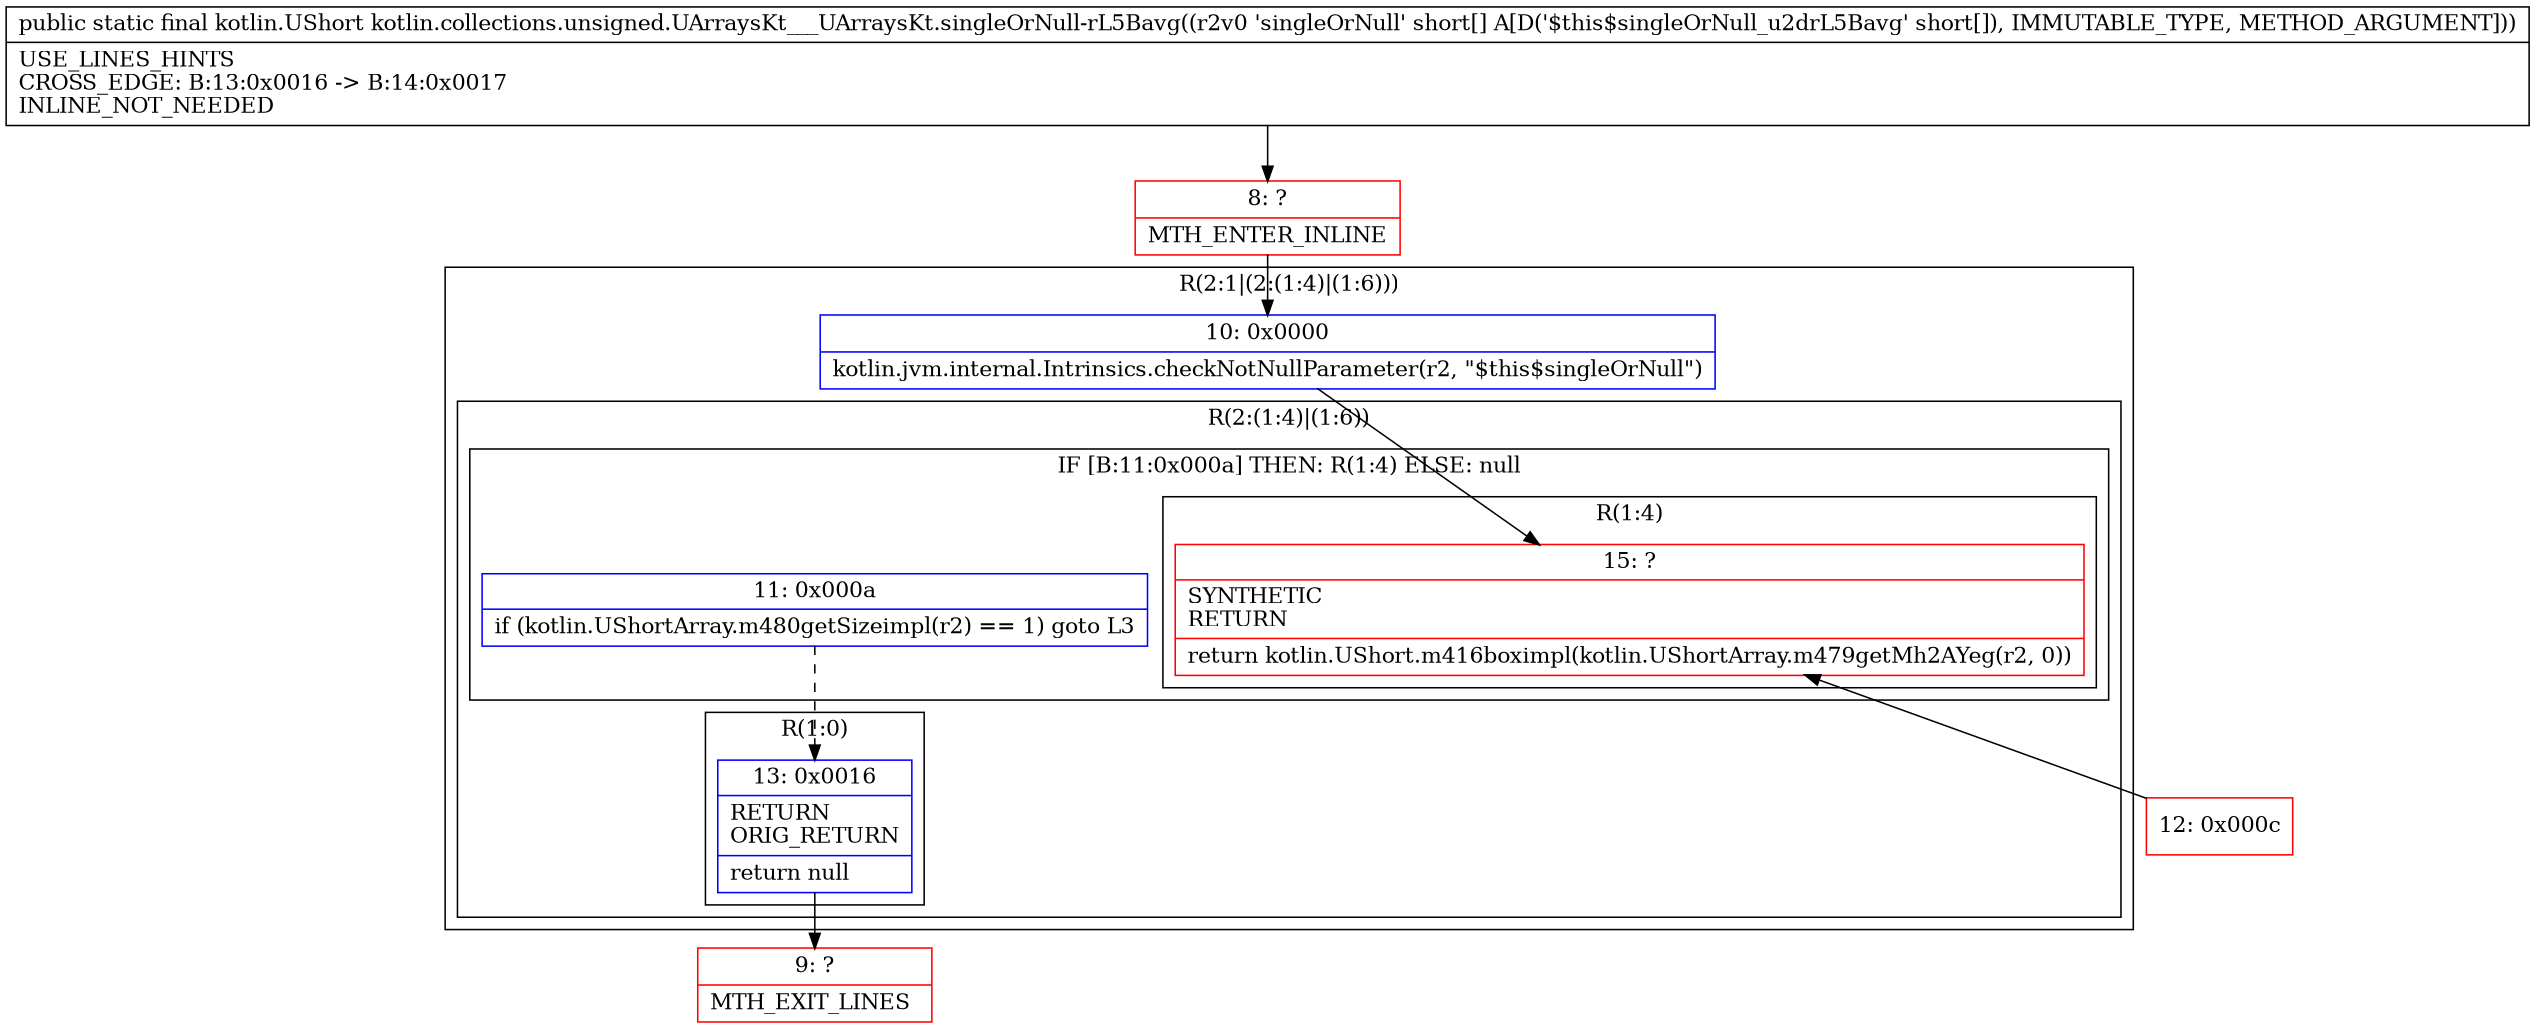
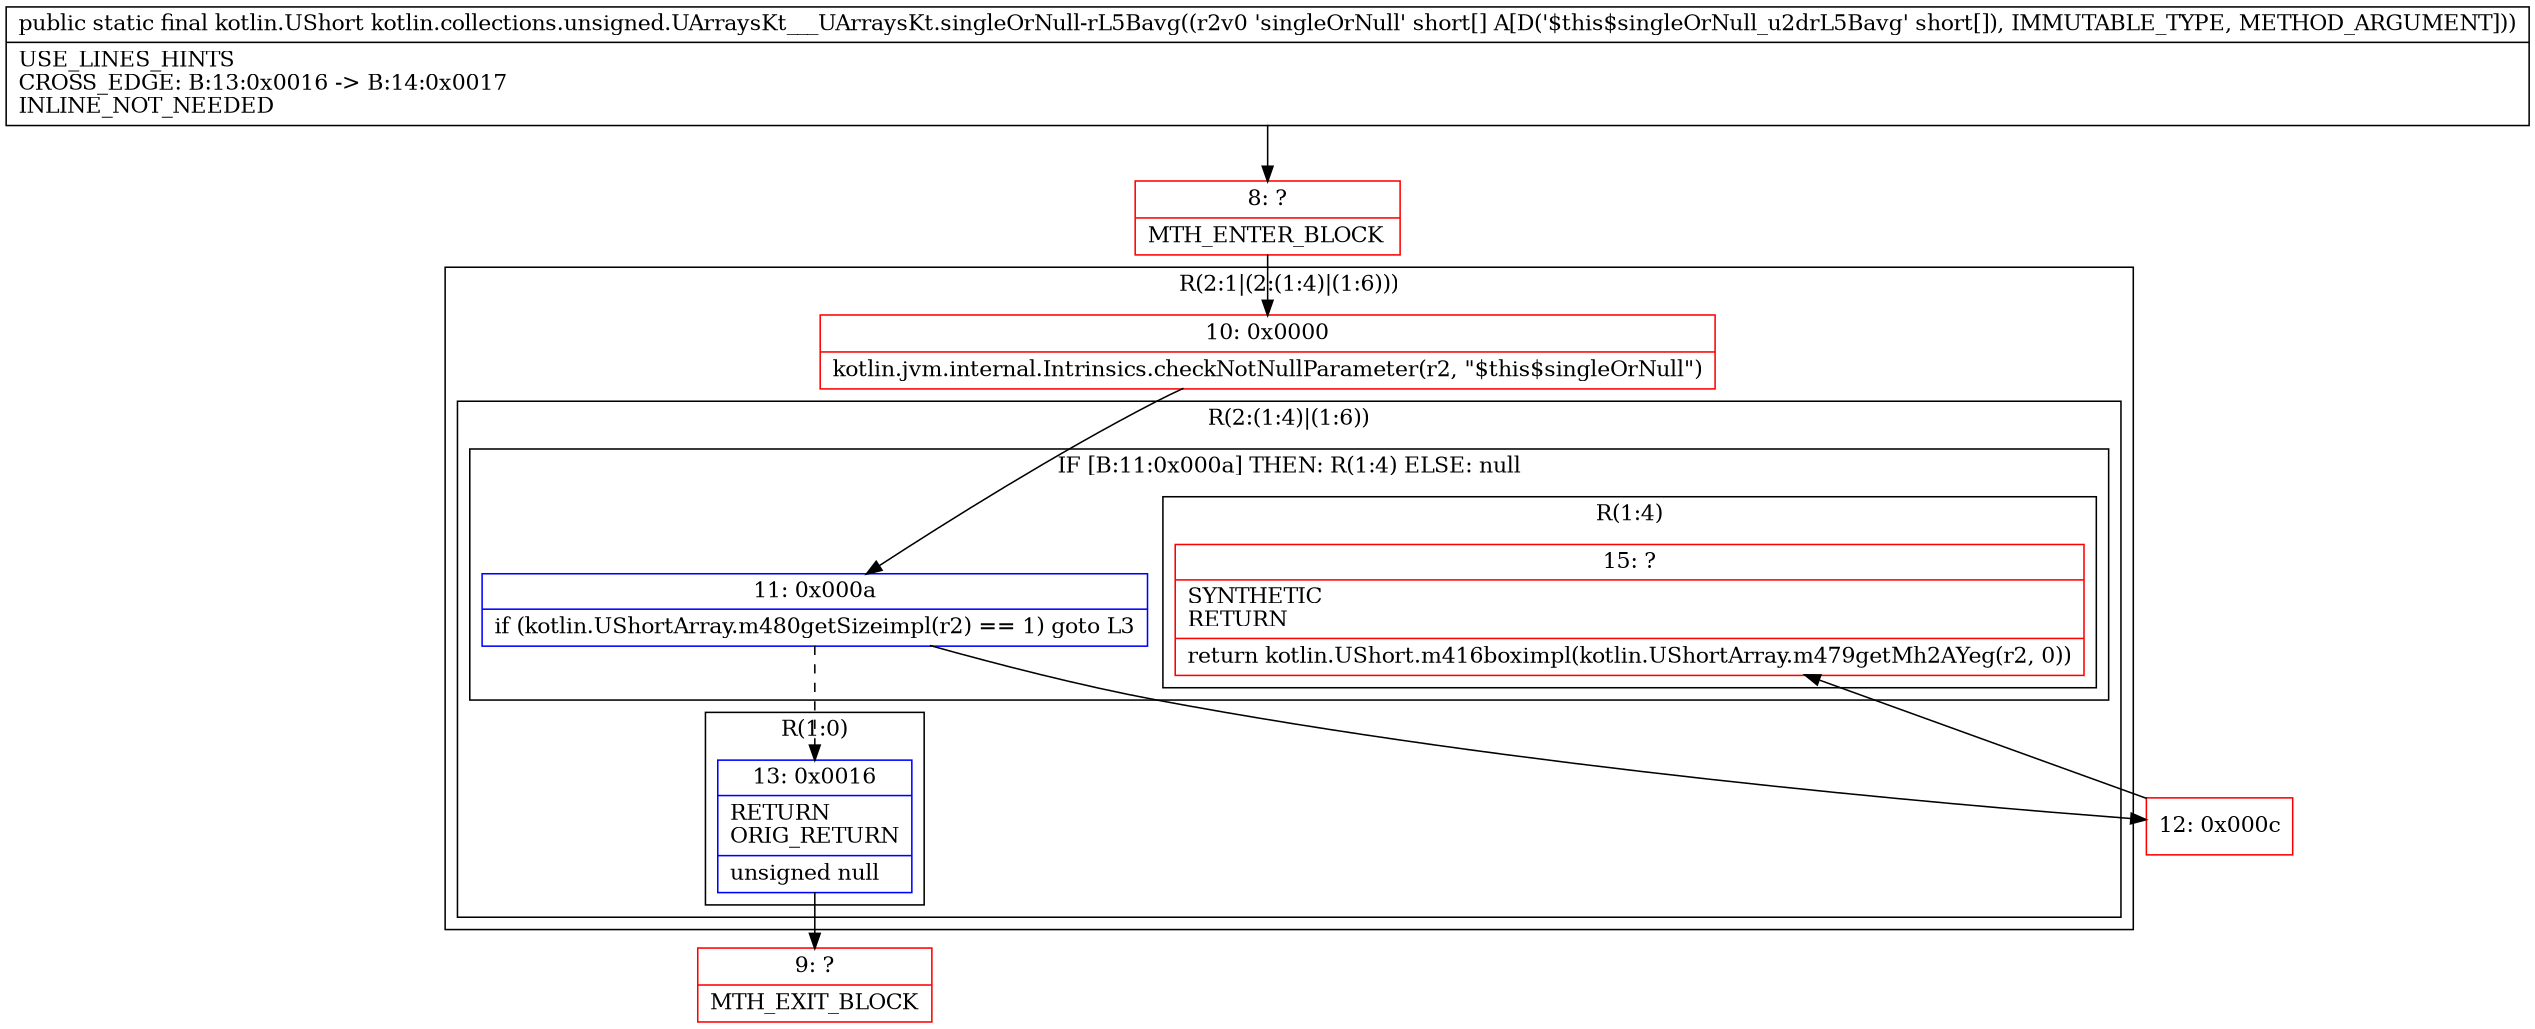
node "8: ?": text "MTH_ENTER_INLINE" -> "MTH_ENTER_BLOCK"
node "10: 0x0000": color blue -> red
edge "10: 0x0000" -> "15: ?": now "10: 0x0000" -> "11: 0x000a"
edge "11: 0x000a" -> "12: 0x000c": added
node "13: 0x0016": text "return null" -> "unsigned null"
node "9: ?": text "MTH_EXIT_LINES" -> "MTH_EXIT_BLOCK"
